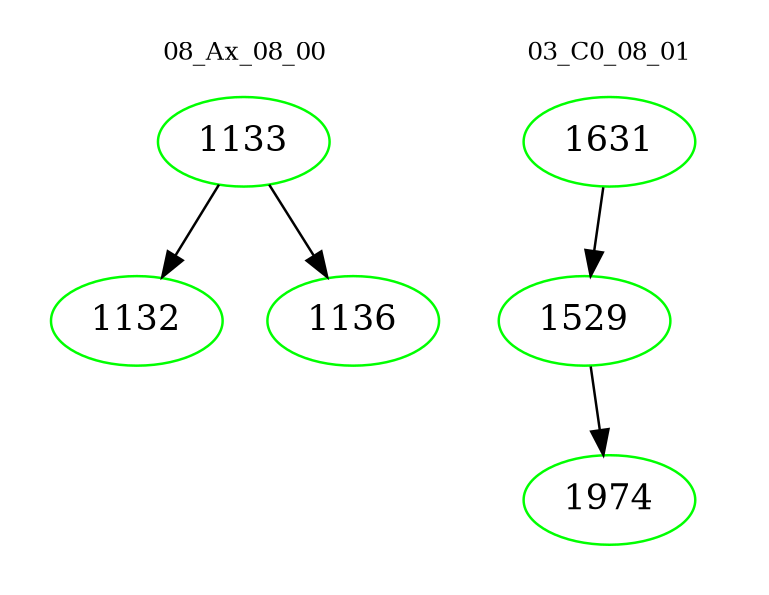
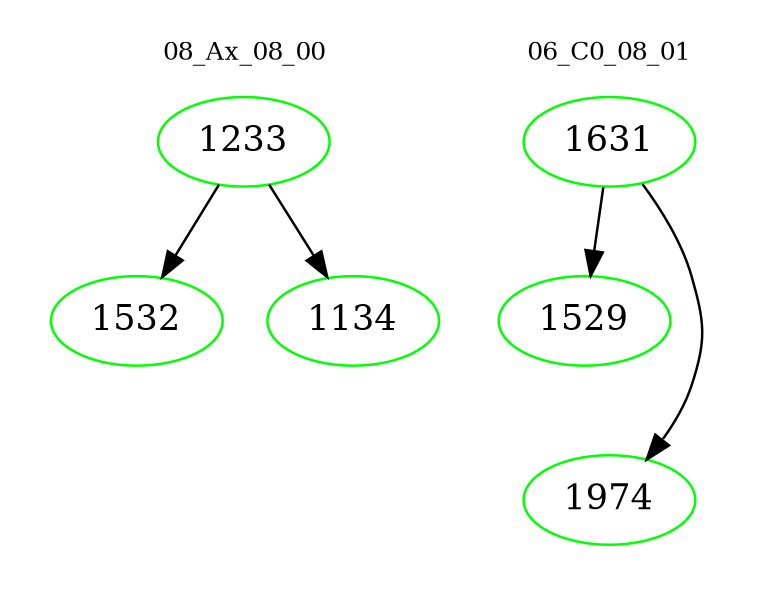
cluster "03_C0_08_01": label "03_C0_08_01" -> "06_C0_08_01"
node "1133": label "1133" -> "1233"
node "1132": label "1132" -> "1532"
node "1136": label "1136" -> "1134"
edge "1529" -> "1974": now "1631" -> "1974"
